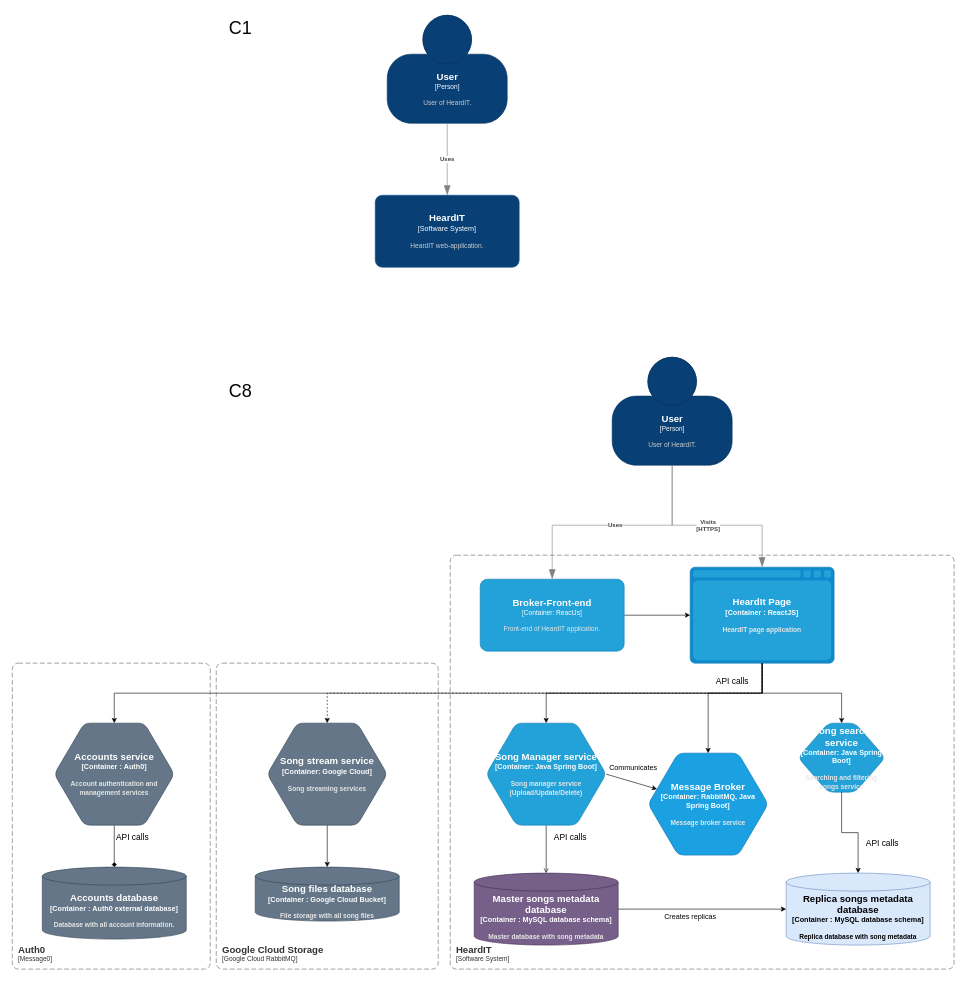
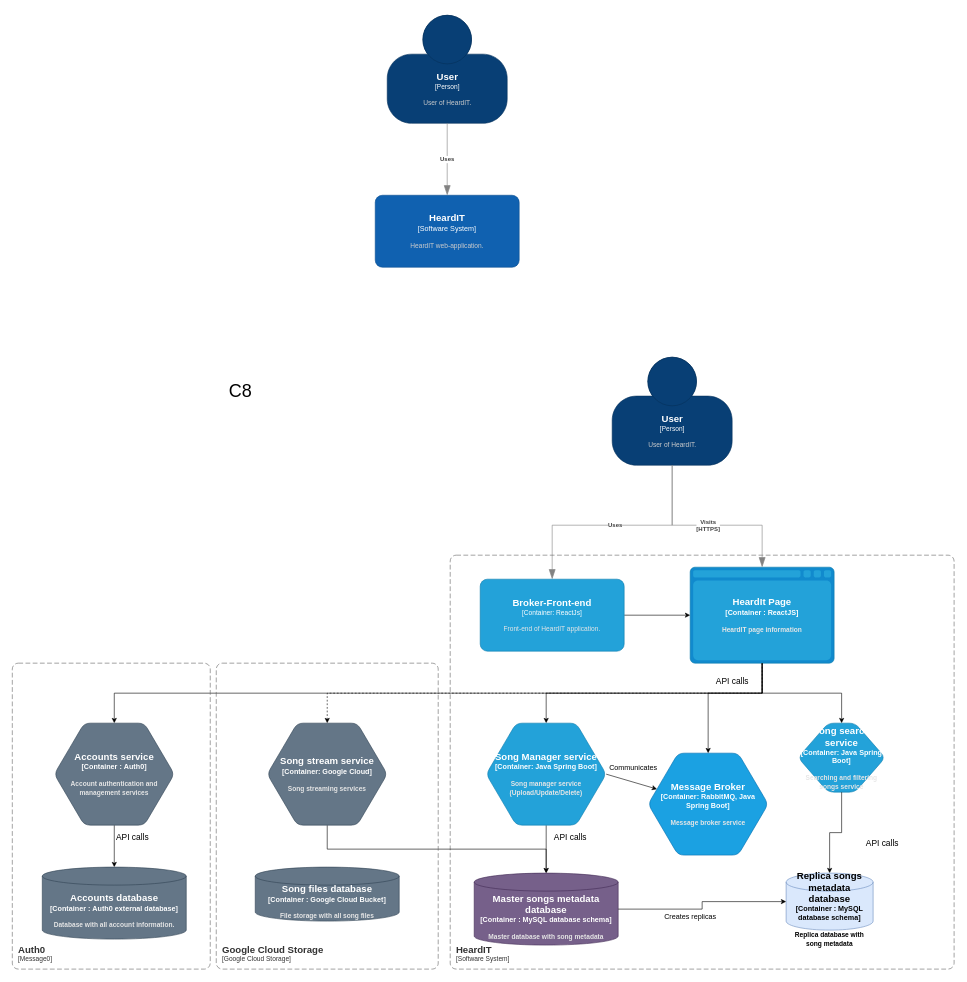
node "C1": removed
node "HeardIT [Software System] HeardIT web-application.": fillcolor #083f75 -> #1061b0
node "HeardIt Page [Container : ReactJS] HeardIT page application": label "HeardIt Page [Container : ReactJS] HeardIT page application" -> "HeardIt Page [Container : ReactJS] HeardIT page information"
edge "Accounts service [Container : Auth0] Account authentication and management services" -> "Accounts database [Container : Auth0 external database] Database with all account information.": arrowhead diamond -> classic
edge "Song stream service [Container: Google Cloud] Song streaming services" -> "Song files database [Container : Google Cloud Bucket] File storage with all song files": now "Song stream service [Container: Google Cloud] Song streaming services" -> "Master songs metadata database [Container : MySQL database schema] Master database with song metadata"
node "Replica songs metadata database [Container : MySQL database schema] Replica database with song metadata": size 144x72 -> 87x57
node "Google Cloud Storage [Google Cloud RabbitMQ]": label "Google Cloud Storage [Google Cloud RabbitMQ]" -> "Google Cloud Storage [Google Cloud Storage]"
